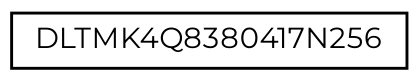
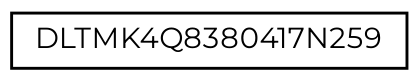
node "DLTMK4Q8380417N256": label "DLTMK4Q8380417N256" -> "DLTMK4Q8380417N259"
